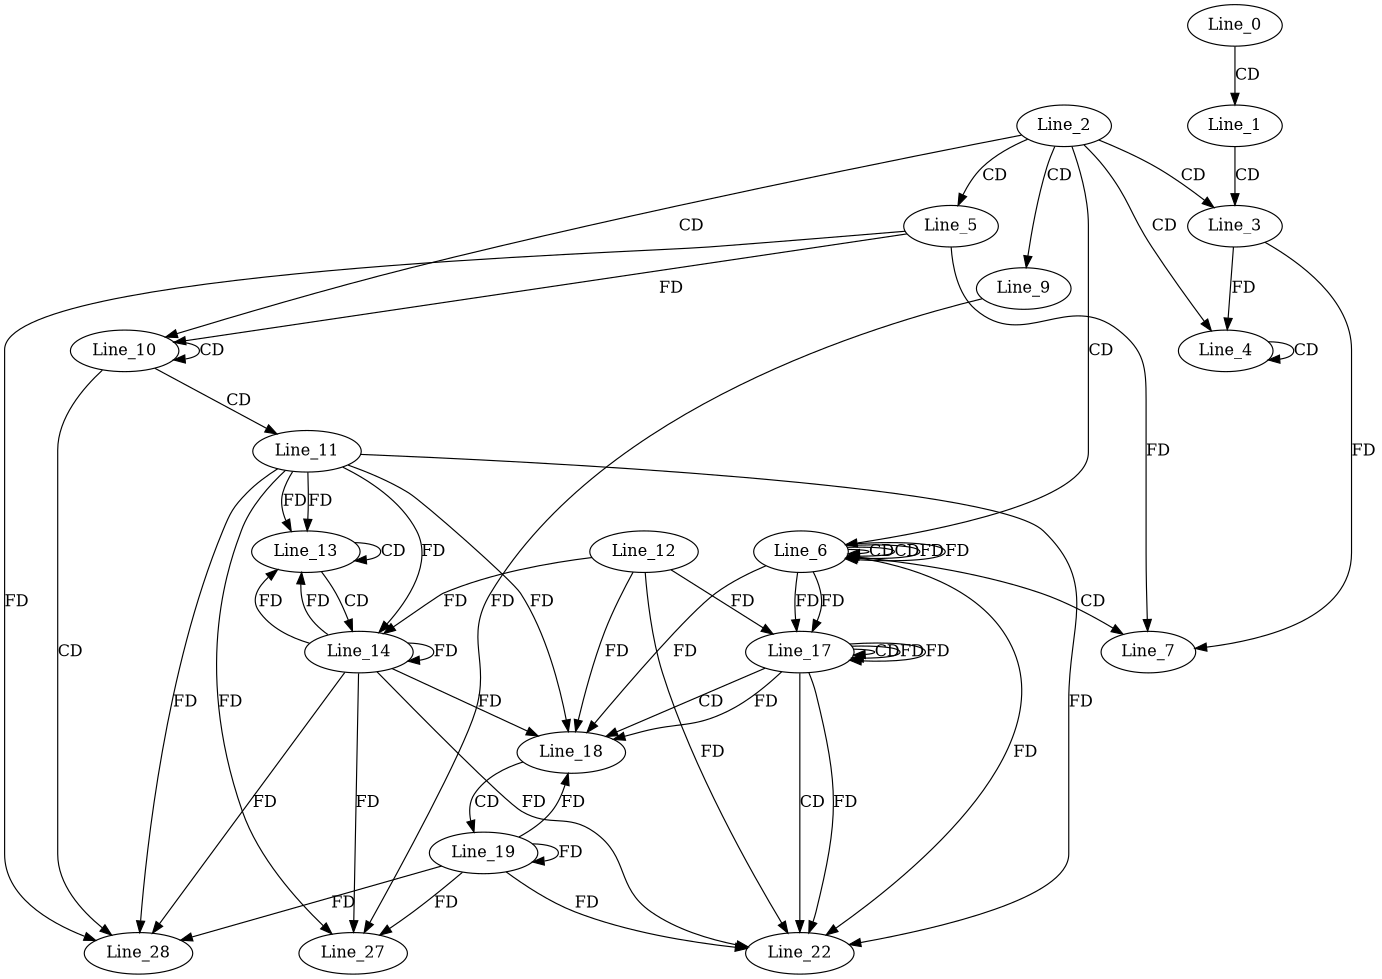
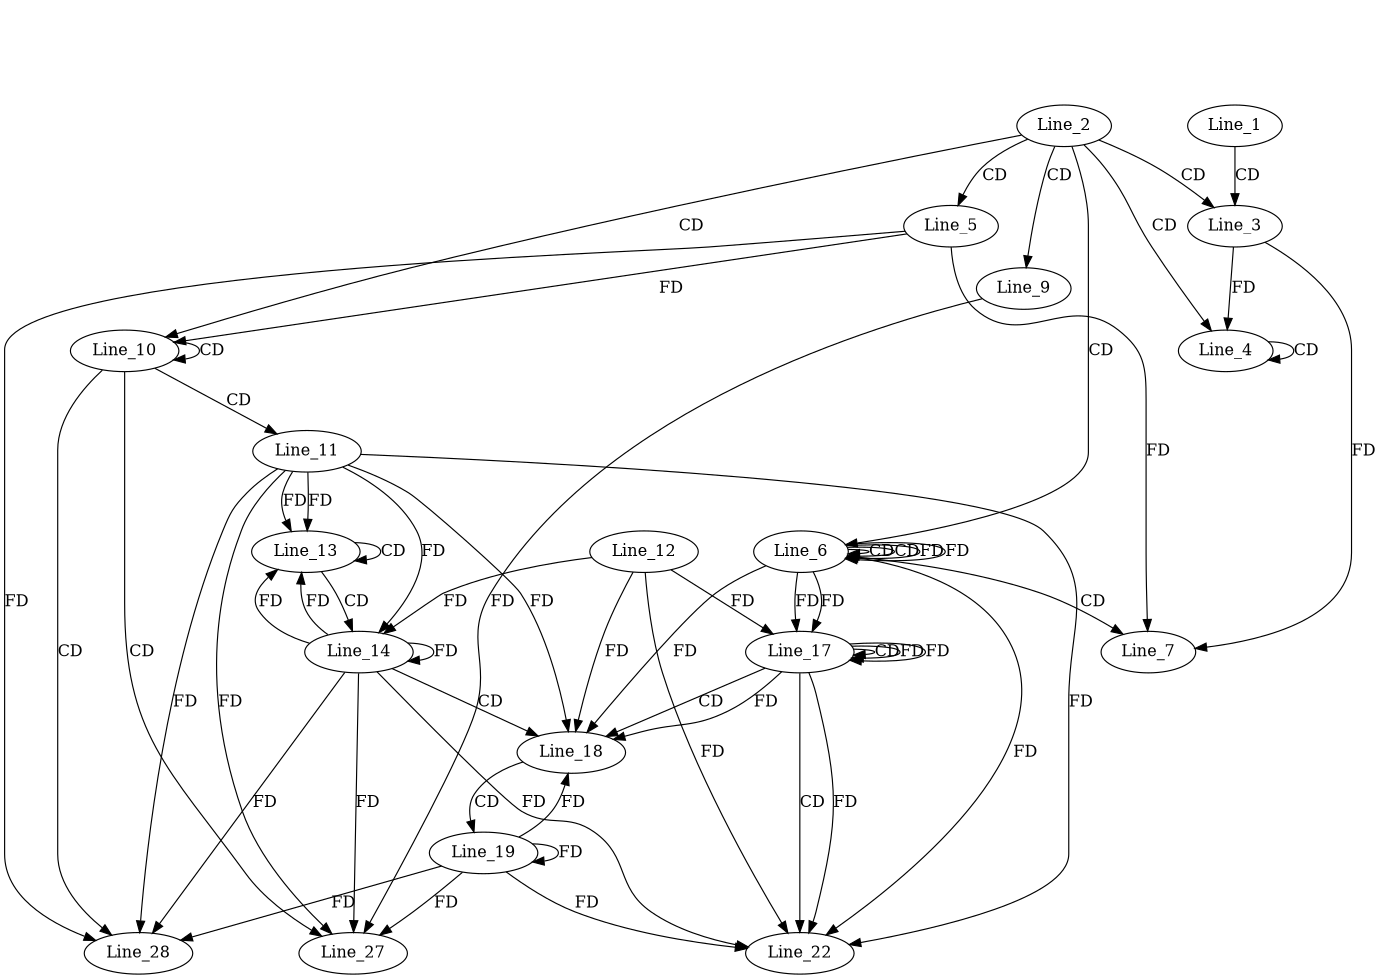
node "Line_0": removed
edge "Line_10" -> "Line_27": added, label "CD"
edge "Line_14" -> "Line_18": label "FD" -> "CD"
